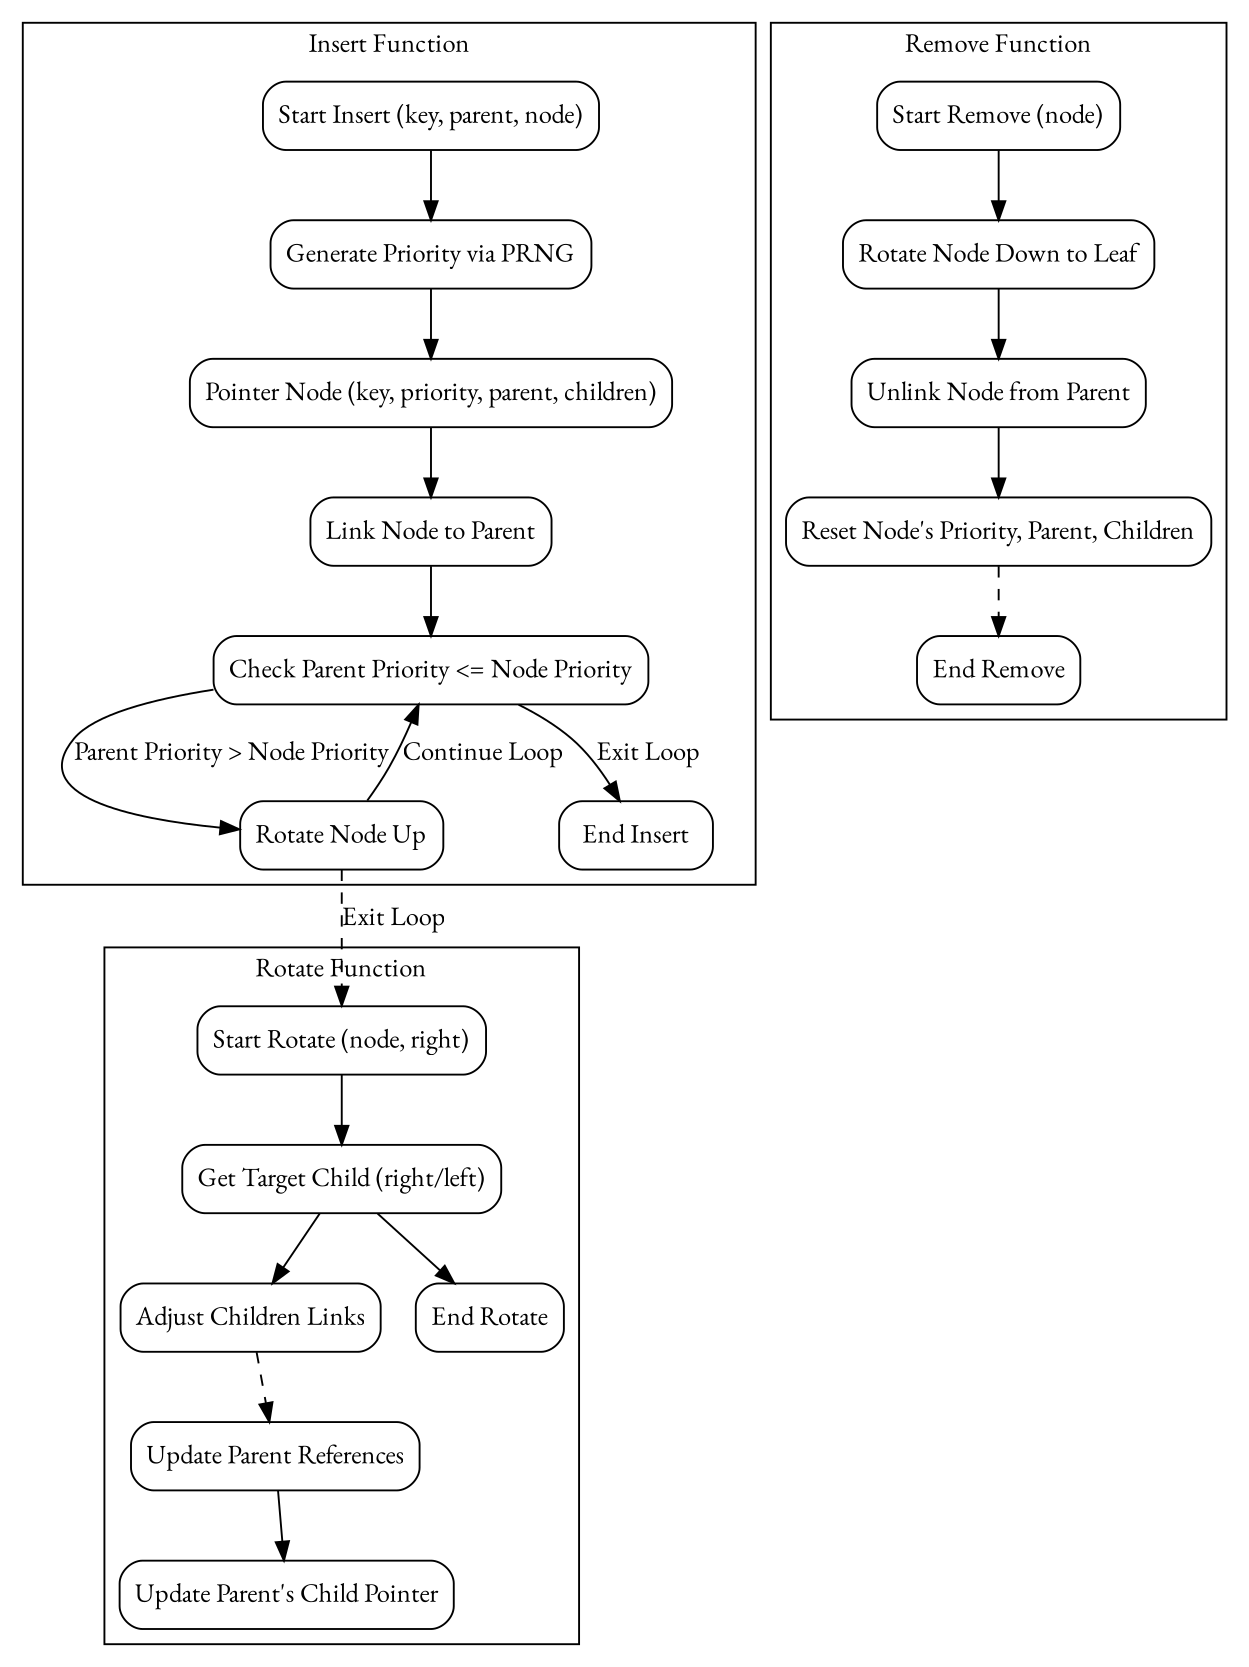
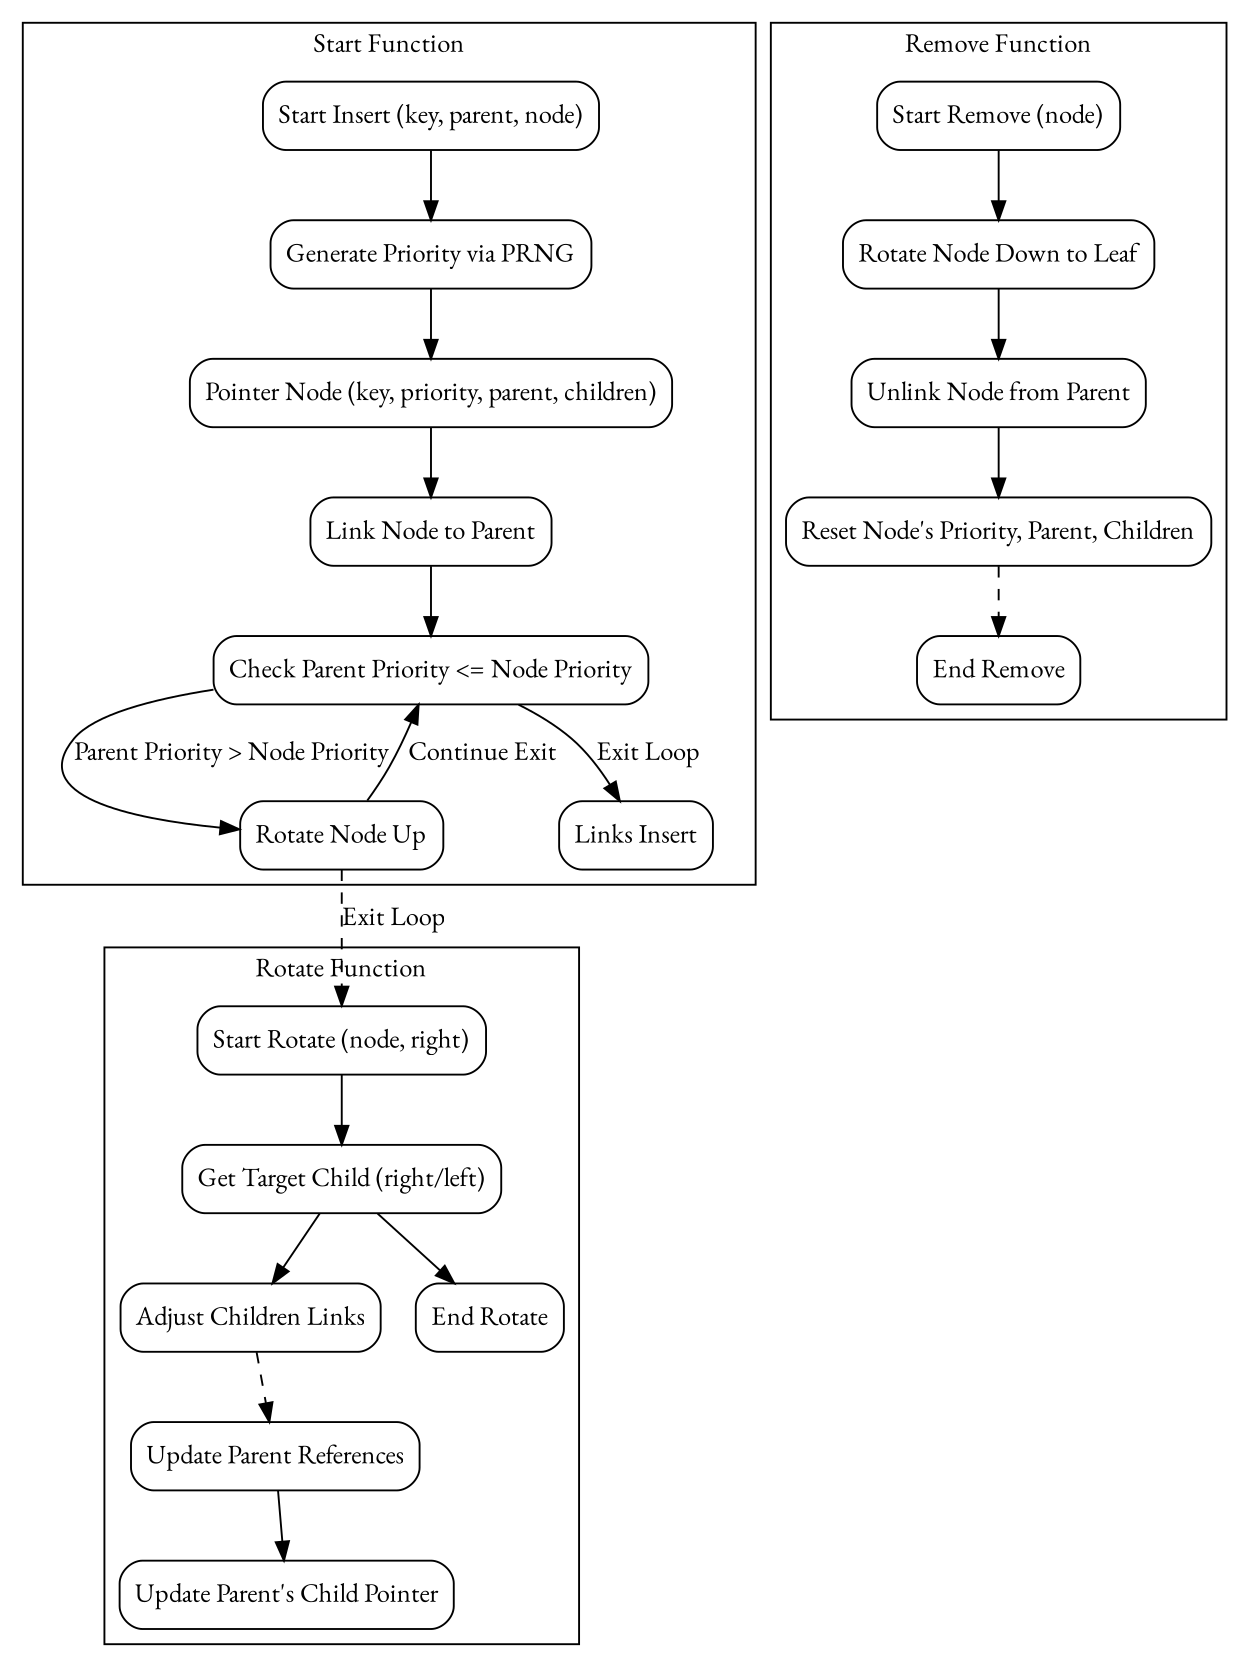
cluster "Insert Function": label "Insert Function" -> "Start Function"
edge "Rotate Node Up" -> "Check Parent Priority <= Node Priority": label "Continue Loop" -> "Continue Exit"
node "End Insert": label "End Insert" -> "Links Insert"
